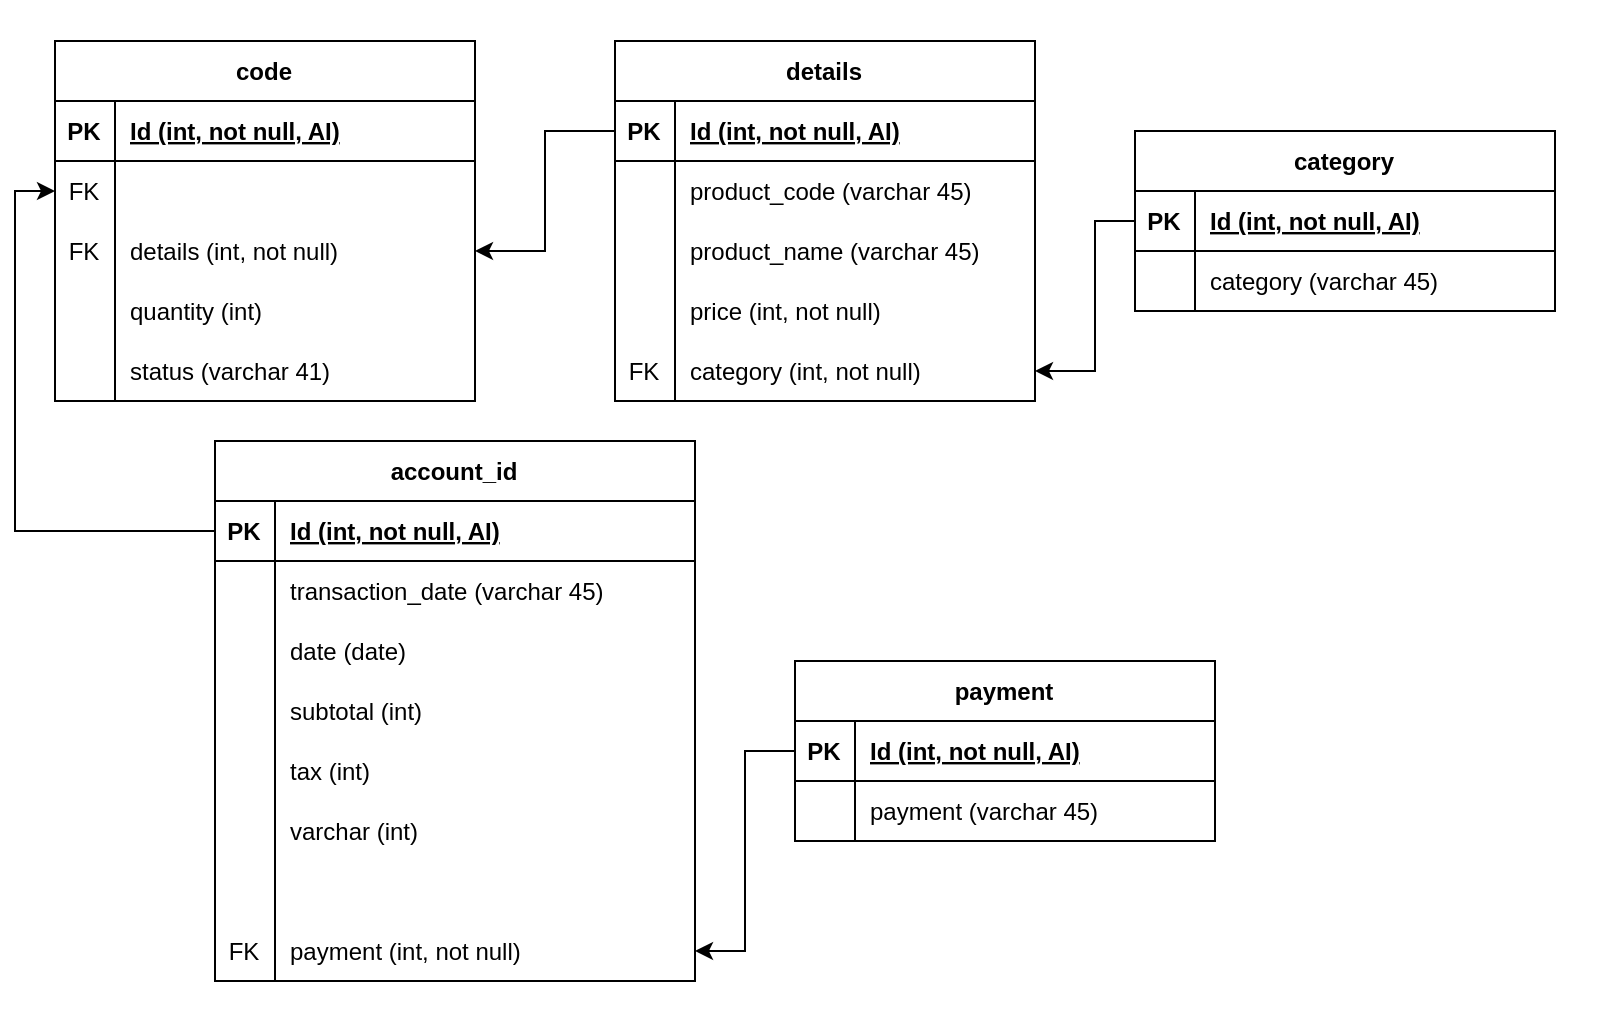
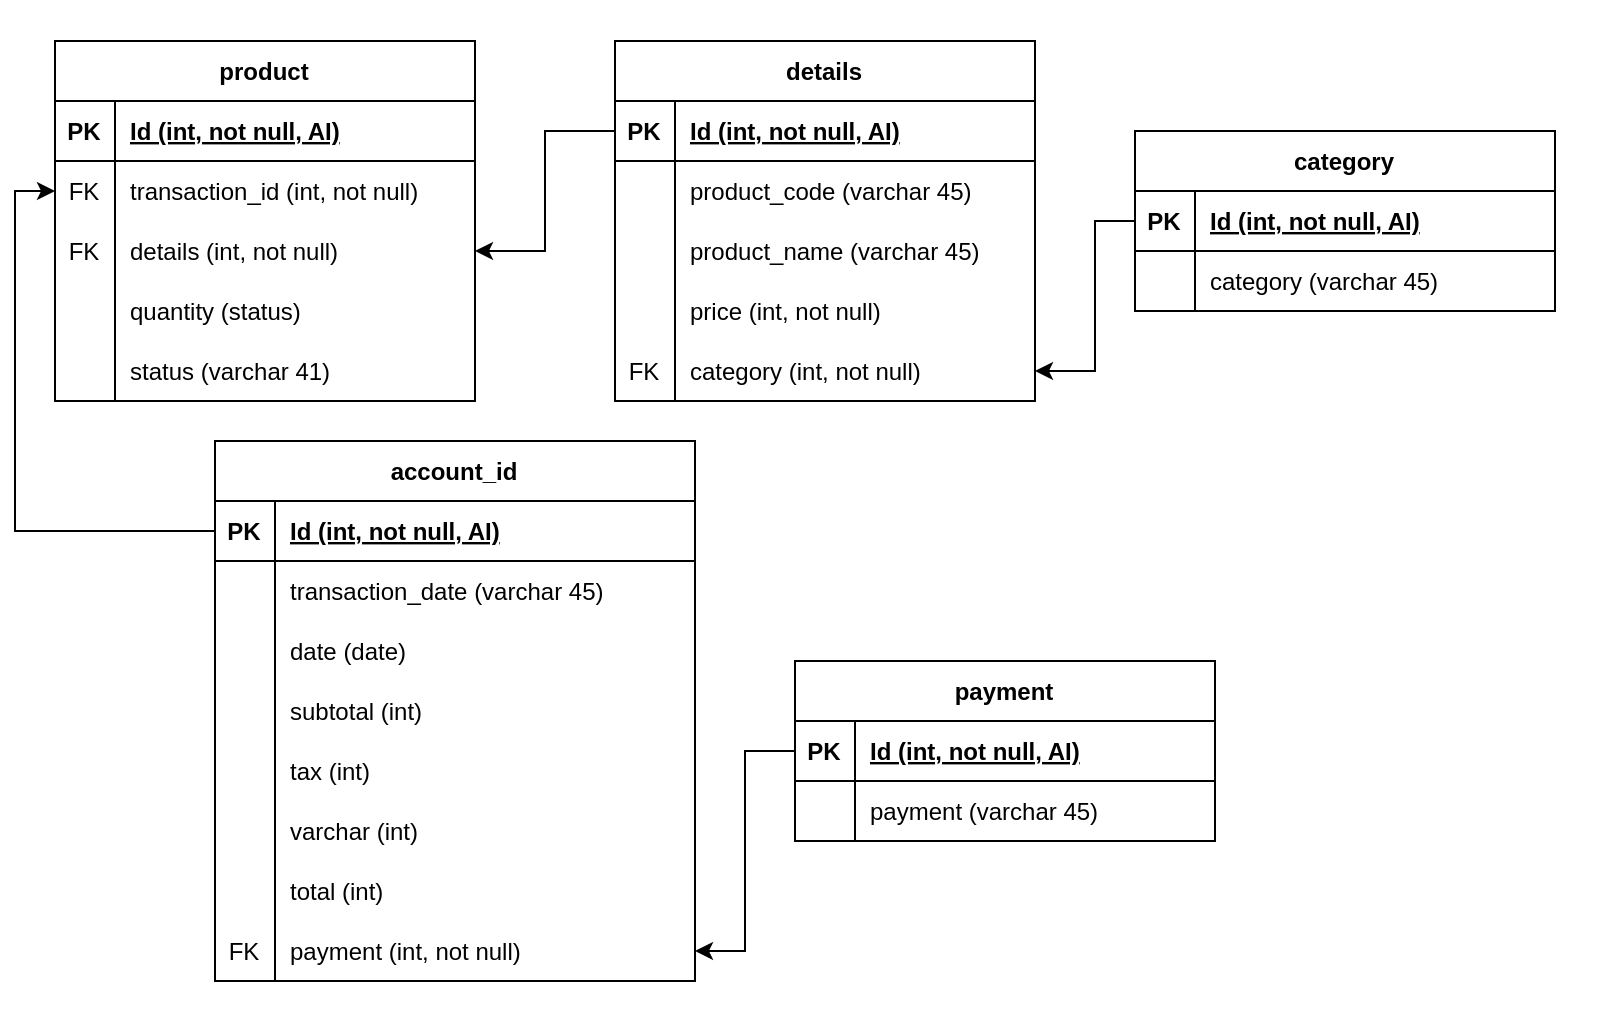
node "code": label "code" -> "product"
node "transaction_id (int, not null)": added
node "quantity (int)": label "quantity (int)" -> "quantity (status)"
node "total (int)": added
